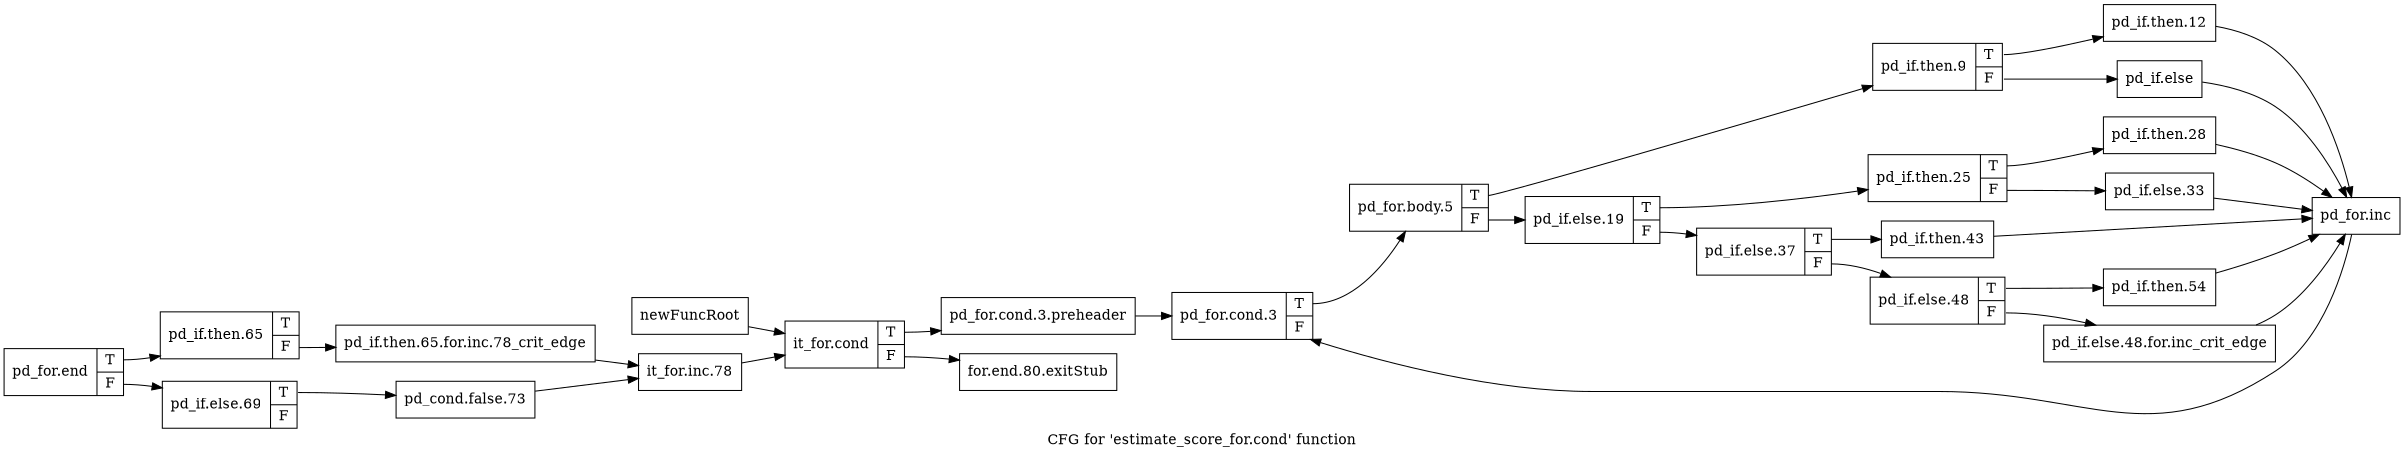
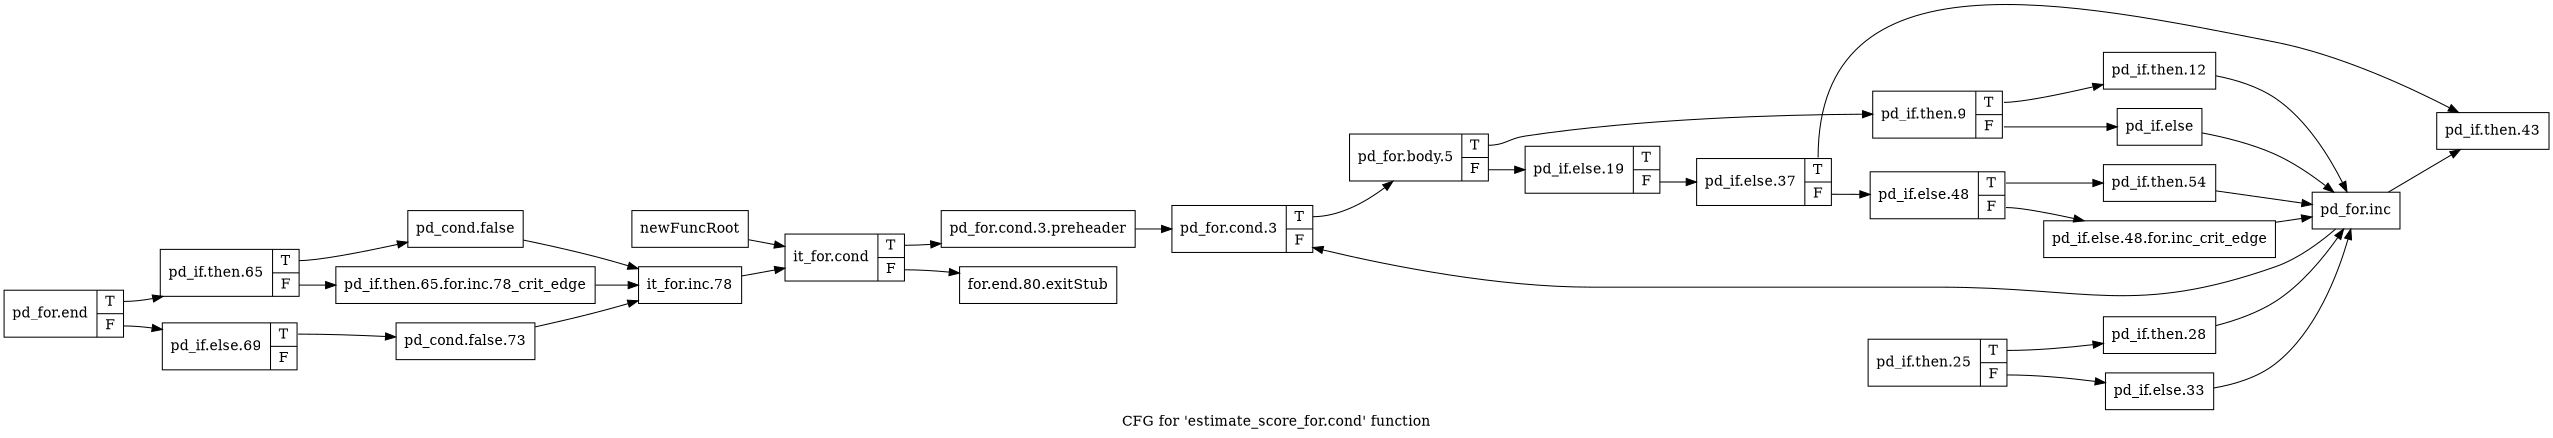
edge "pd_if.else.19" -> "pd_if.then.25": removed
edge "pd_if.then.43" -> "pd_for.inc": reversed
node "pd_cond.false": added
